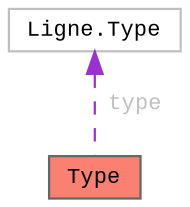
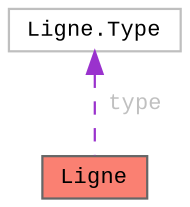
node "Type": label "Type" -> "Ligne"
